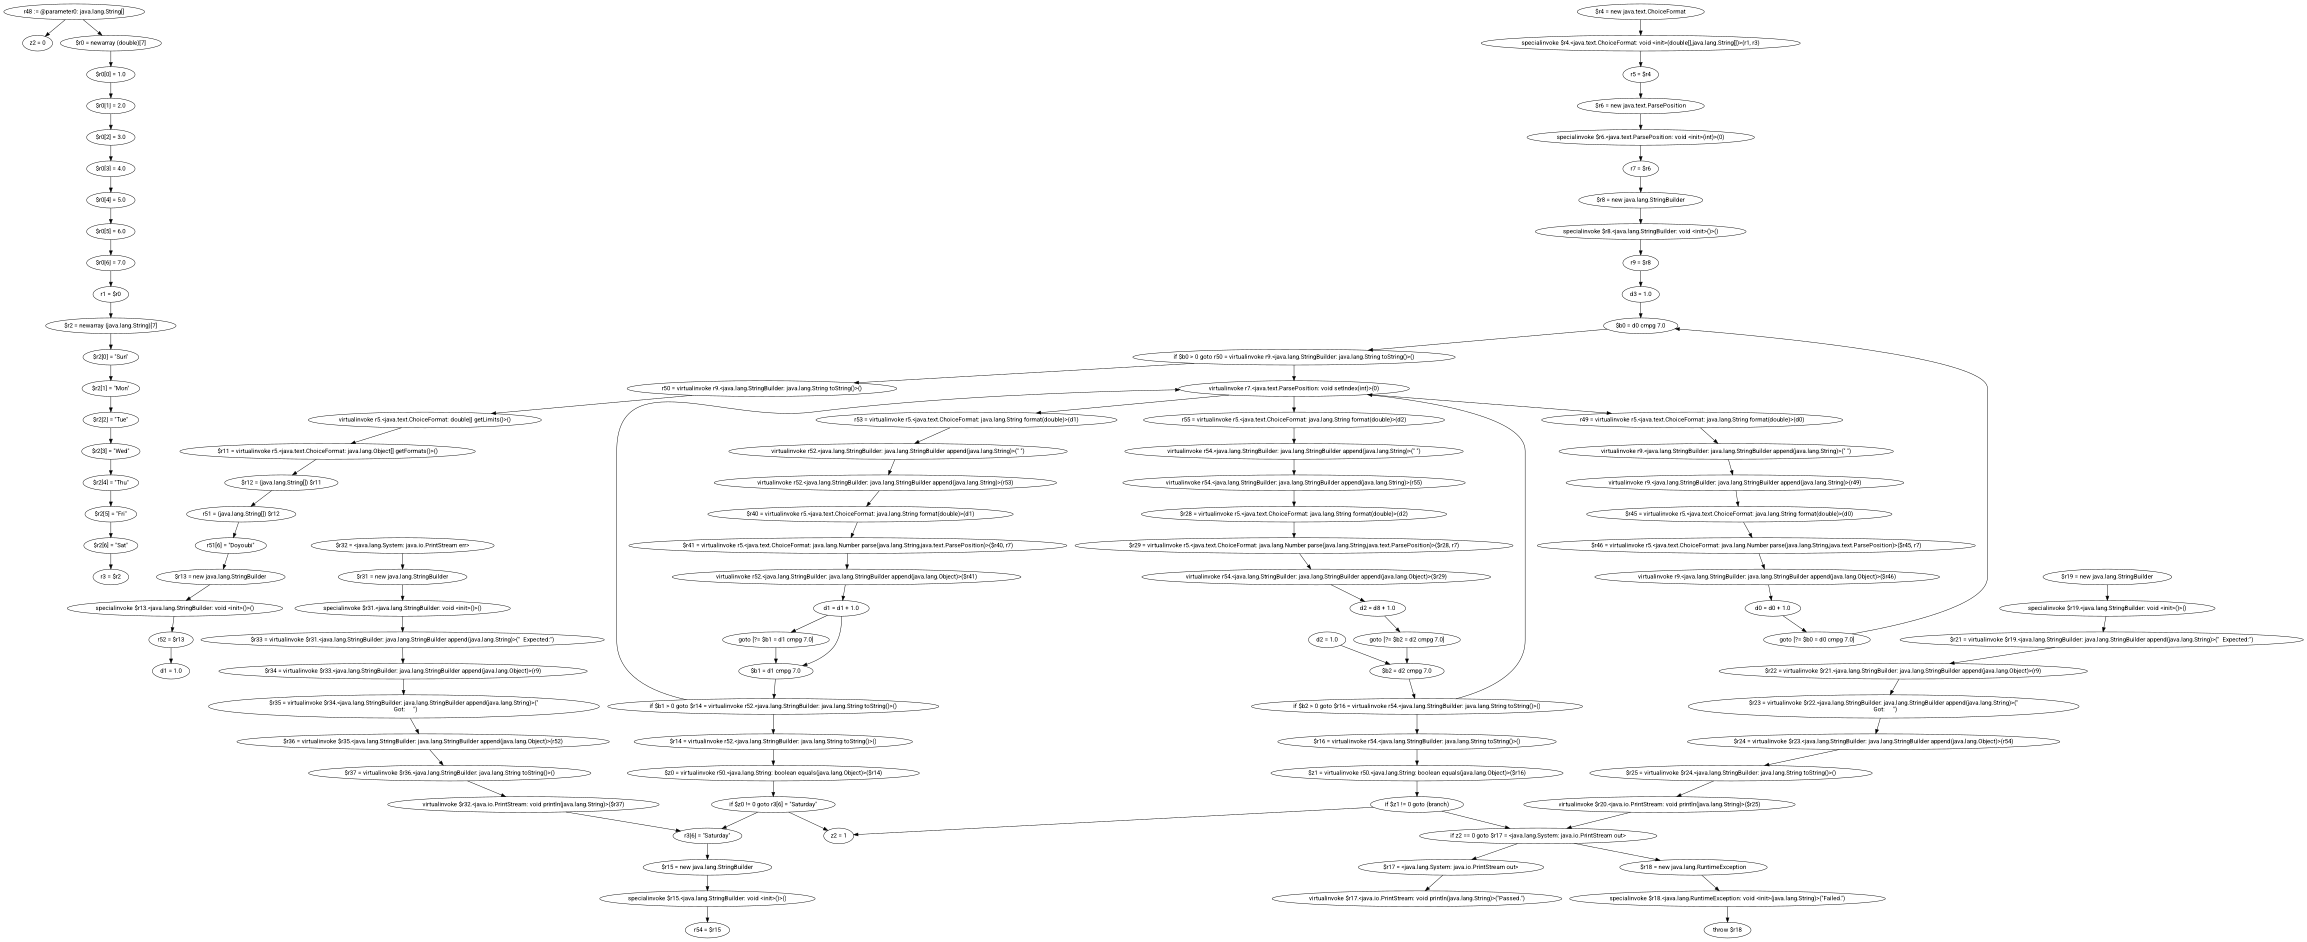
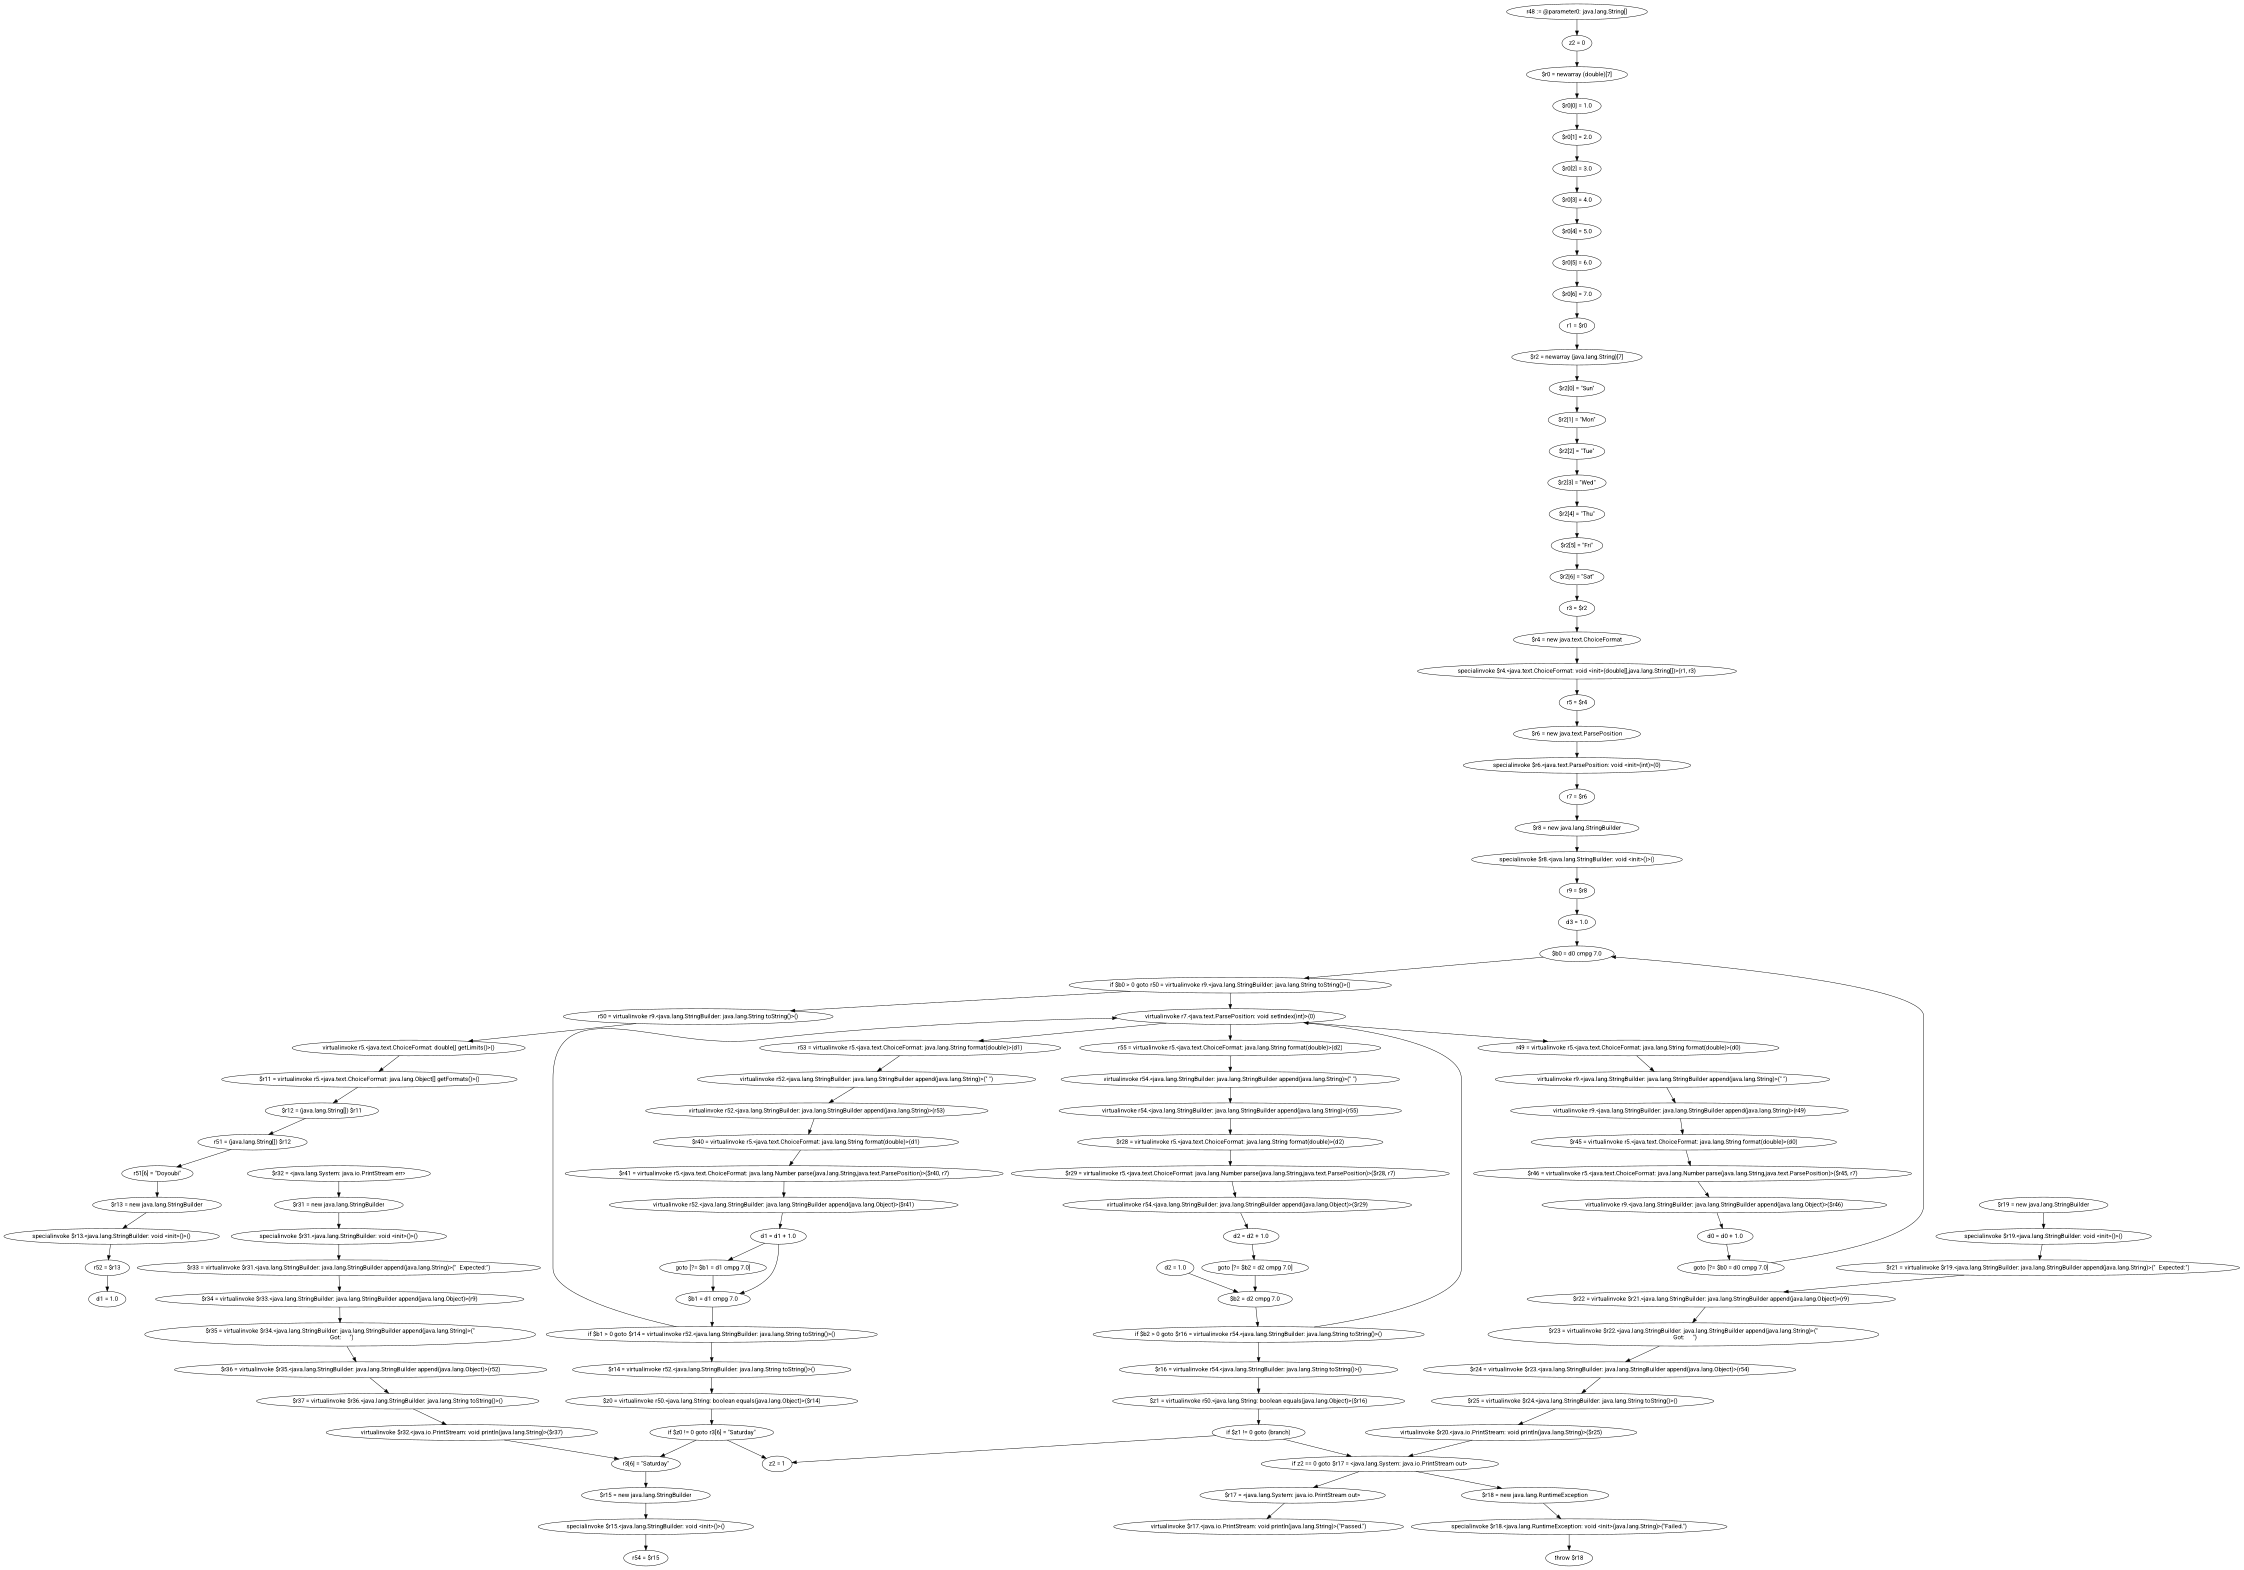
edge "r48 := @parameter0: java.lang.String[]" -> "$r0 = newarray (double)[7]": now "z2 = 0" -> "$r0 = newarray (double)[7]"
node "d2 = d8 + 1.0": label "d2 = d8 + 1.0" -> "d2 = d2 + 1.0"
edge "r3 = $r2" -> "$r4 = new java.text.ChoiceFormat": added
